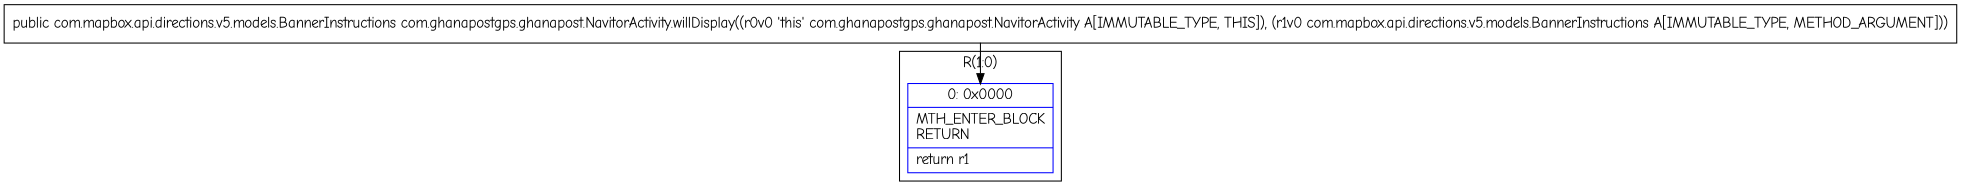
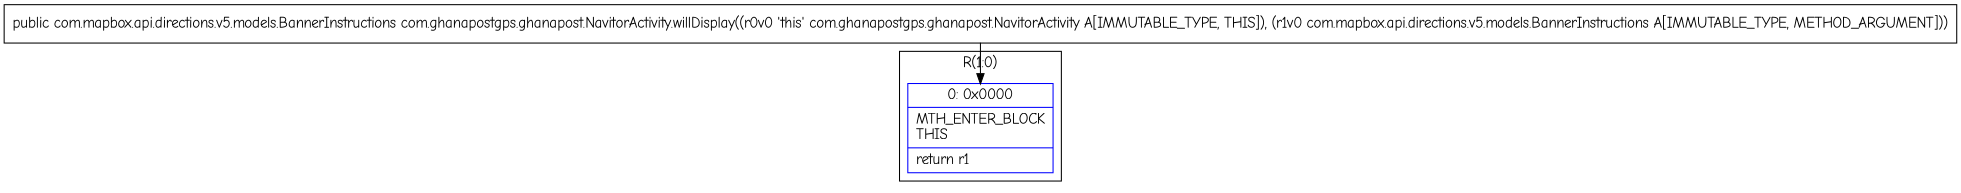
node "0: 0x0000": text "RETURN" -> "THIS"
